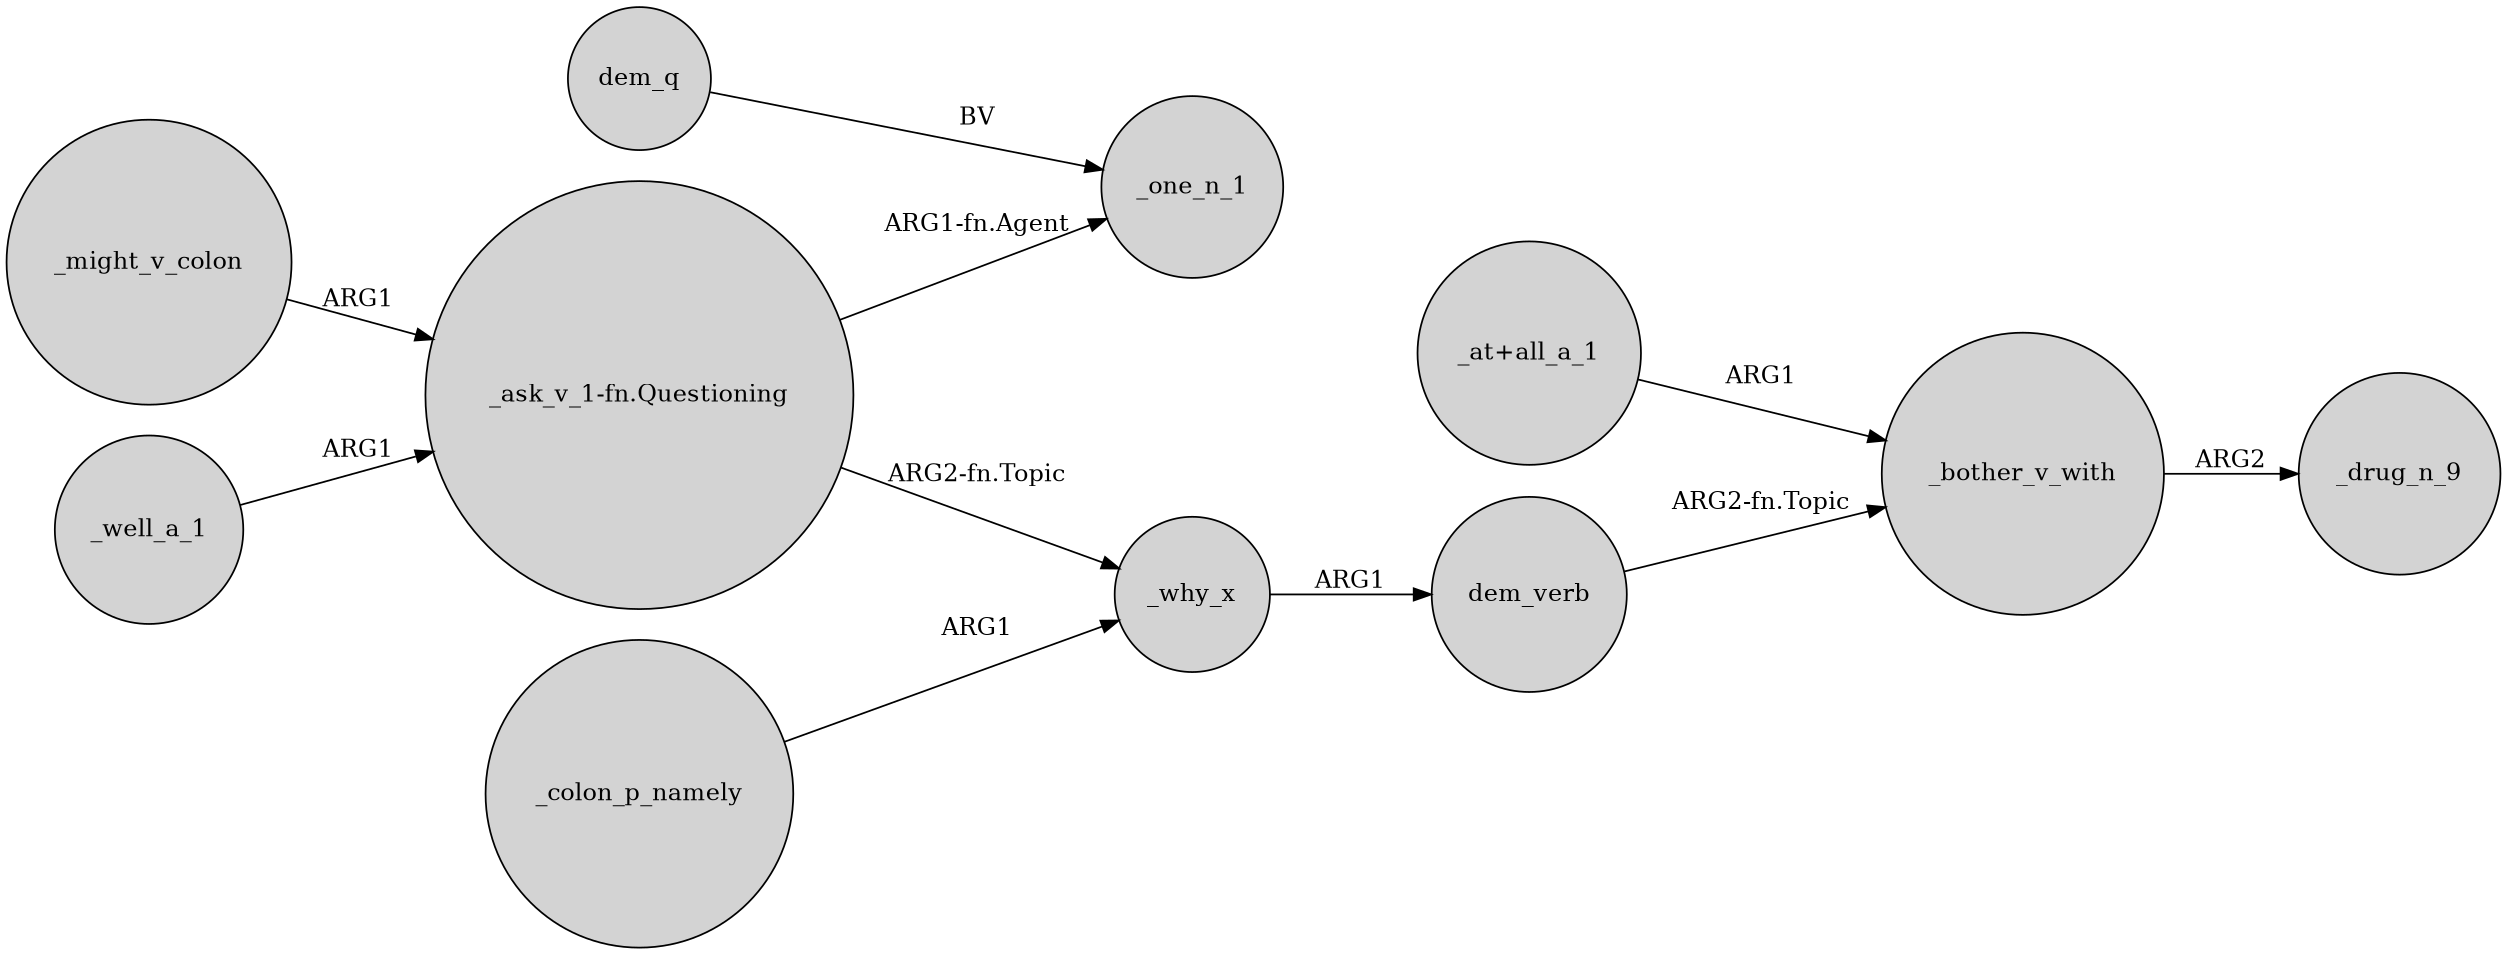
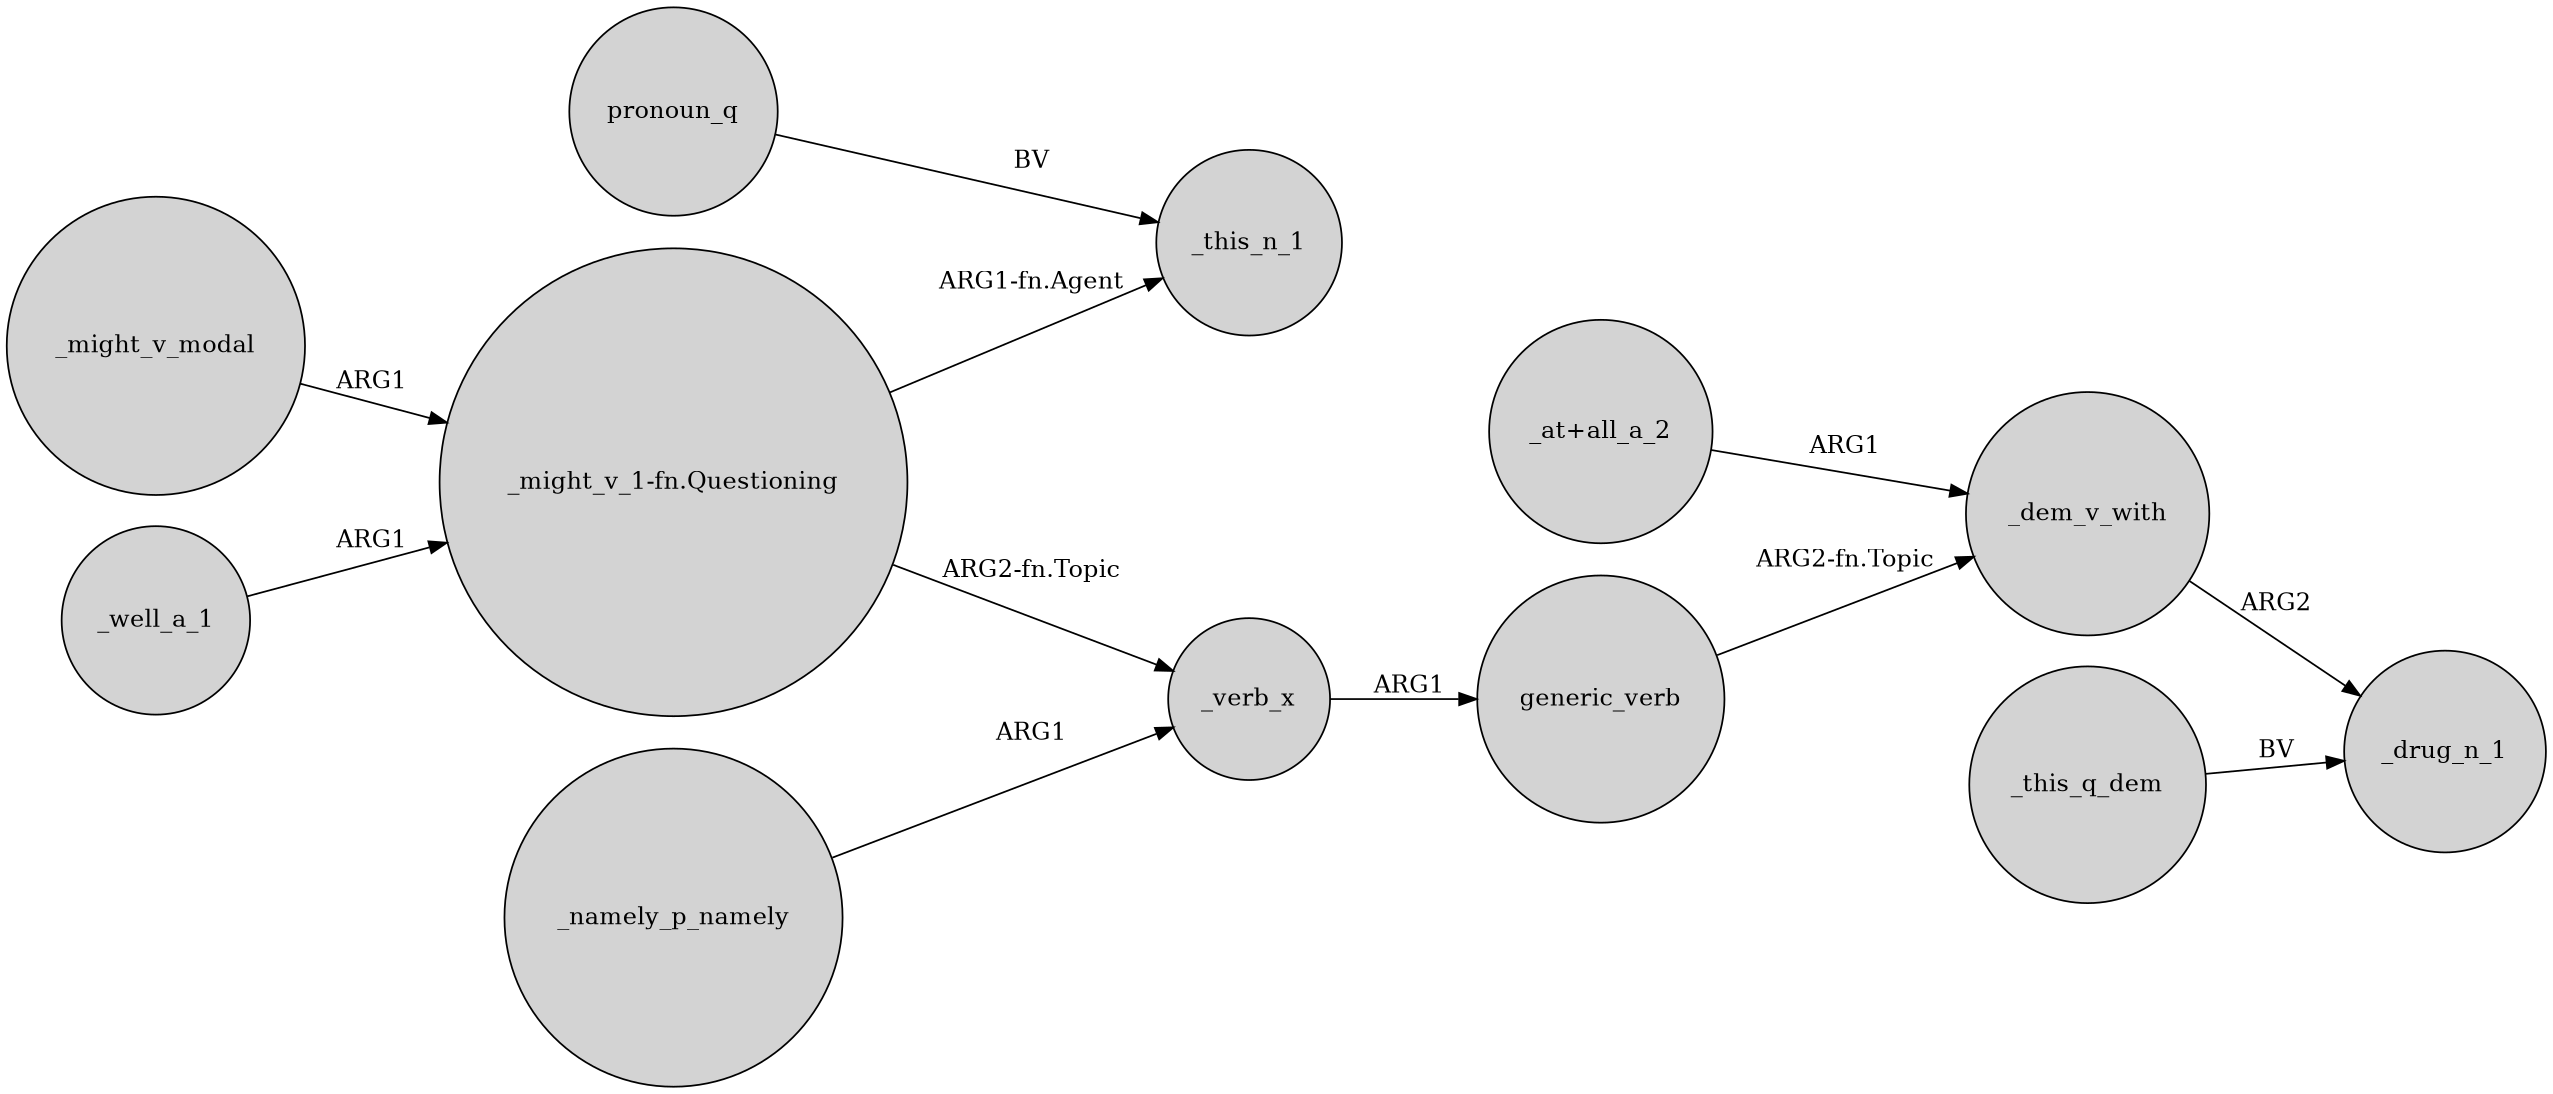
node "dem_q": label "dem_q" -> "pronoun_q"
node "_one_n_1": label "_one_n_1" -> "_this_n_1"
node "_might_v_colon": label "_might_v_colon" -> "_might_v_modal"
node "_at+all_a_1": label "_at+all_a_1" -> "_at+all_a_2"
node "_ask_v_1-fn.Questioning": label "_ask_v_1-fn.Questioning" -> "_might_v_1-fn.Questioning"
node "_bother_v_with": label "_bother_v_with" -> "_dem_v_with"
node "_drug_n_9": label "_drug_n_9" -> "_drug_n_1"
node "_why_x": label "_why_x" -> "_verb_x"
node "dem_verb": label "dem_verb" -> "generic_verb"
node "_this_q_dem": added
node "_colon_p_namely": label "_colon_p_namely" -> "_namely_p_namely"
